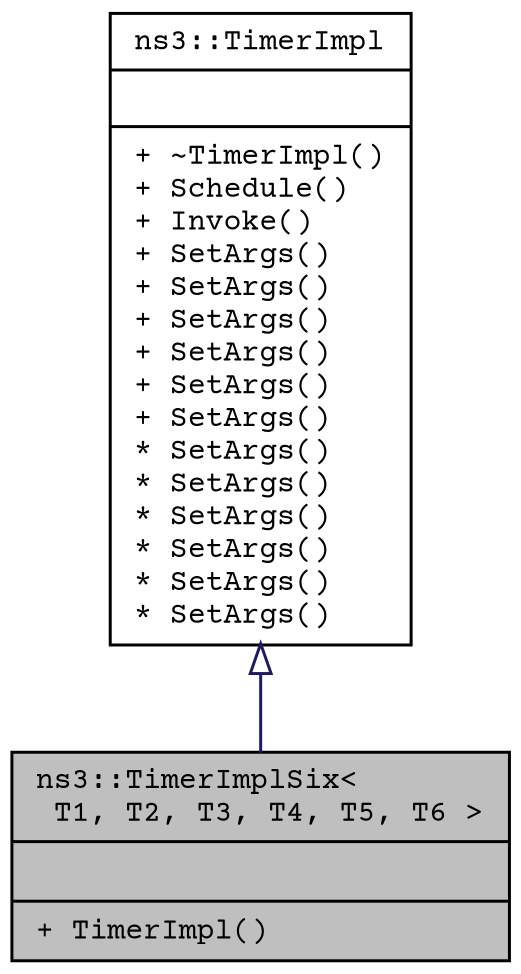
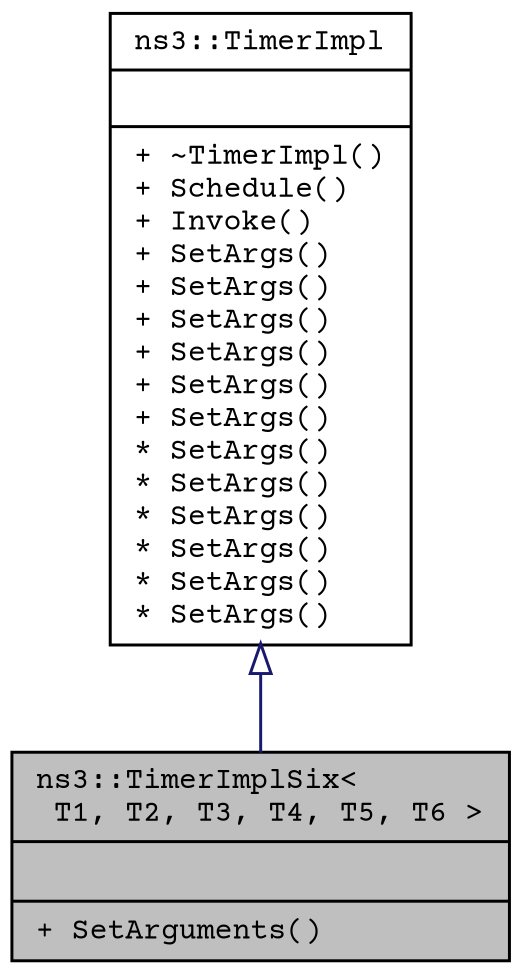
node "ns3::TimerImplSix<": text "+ TimerImpl()" -> "+ SetArguments()"
